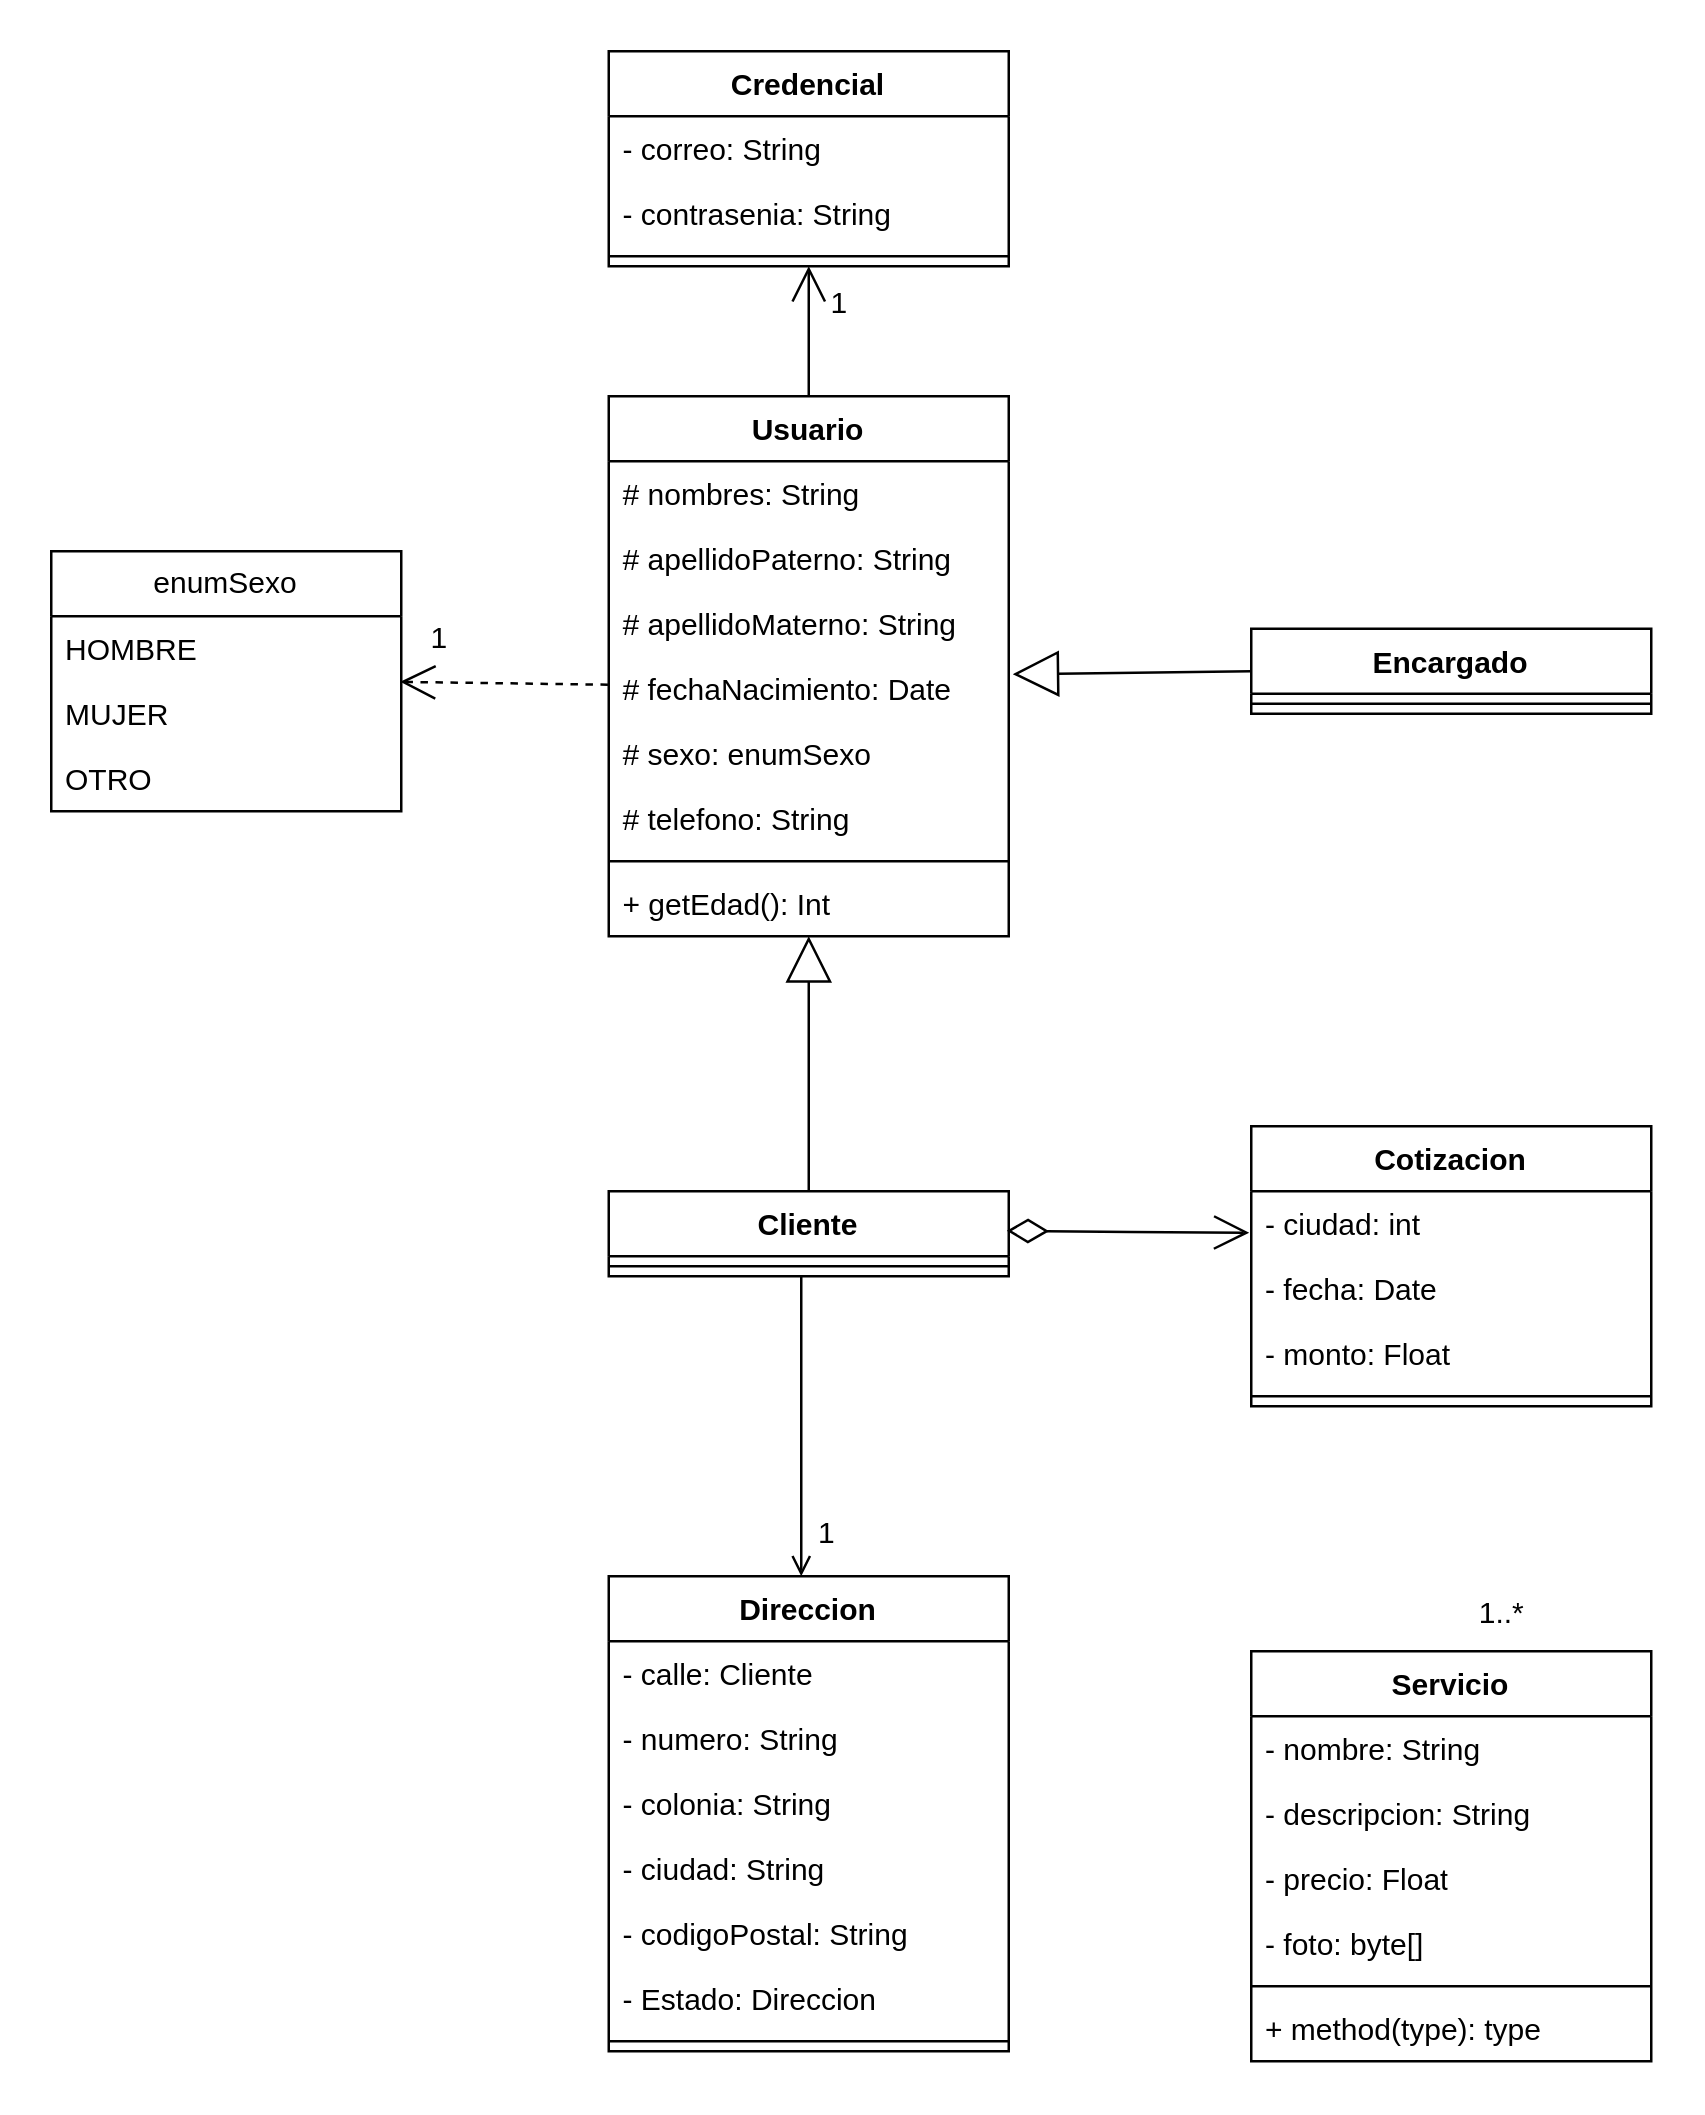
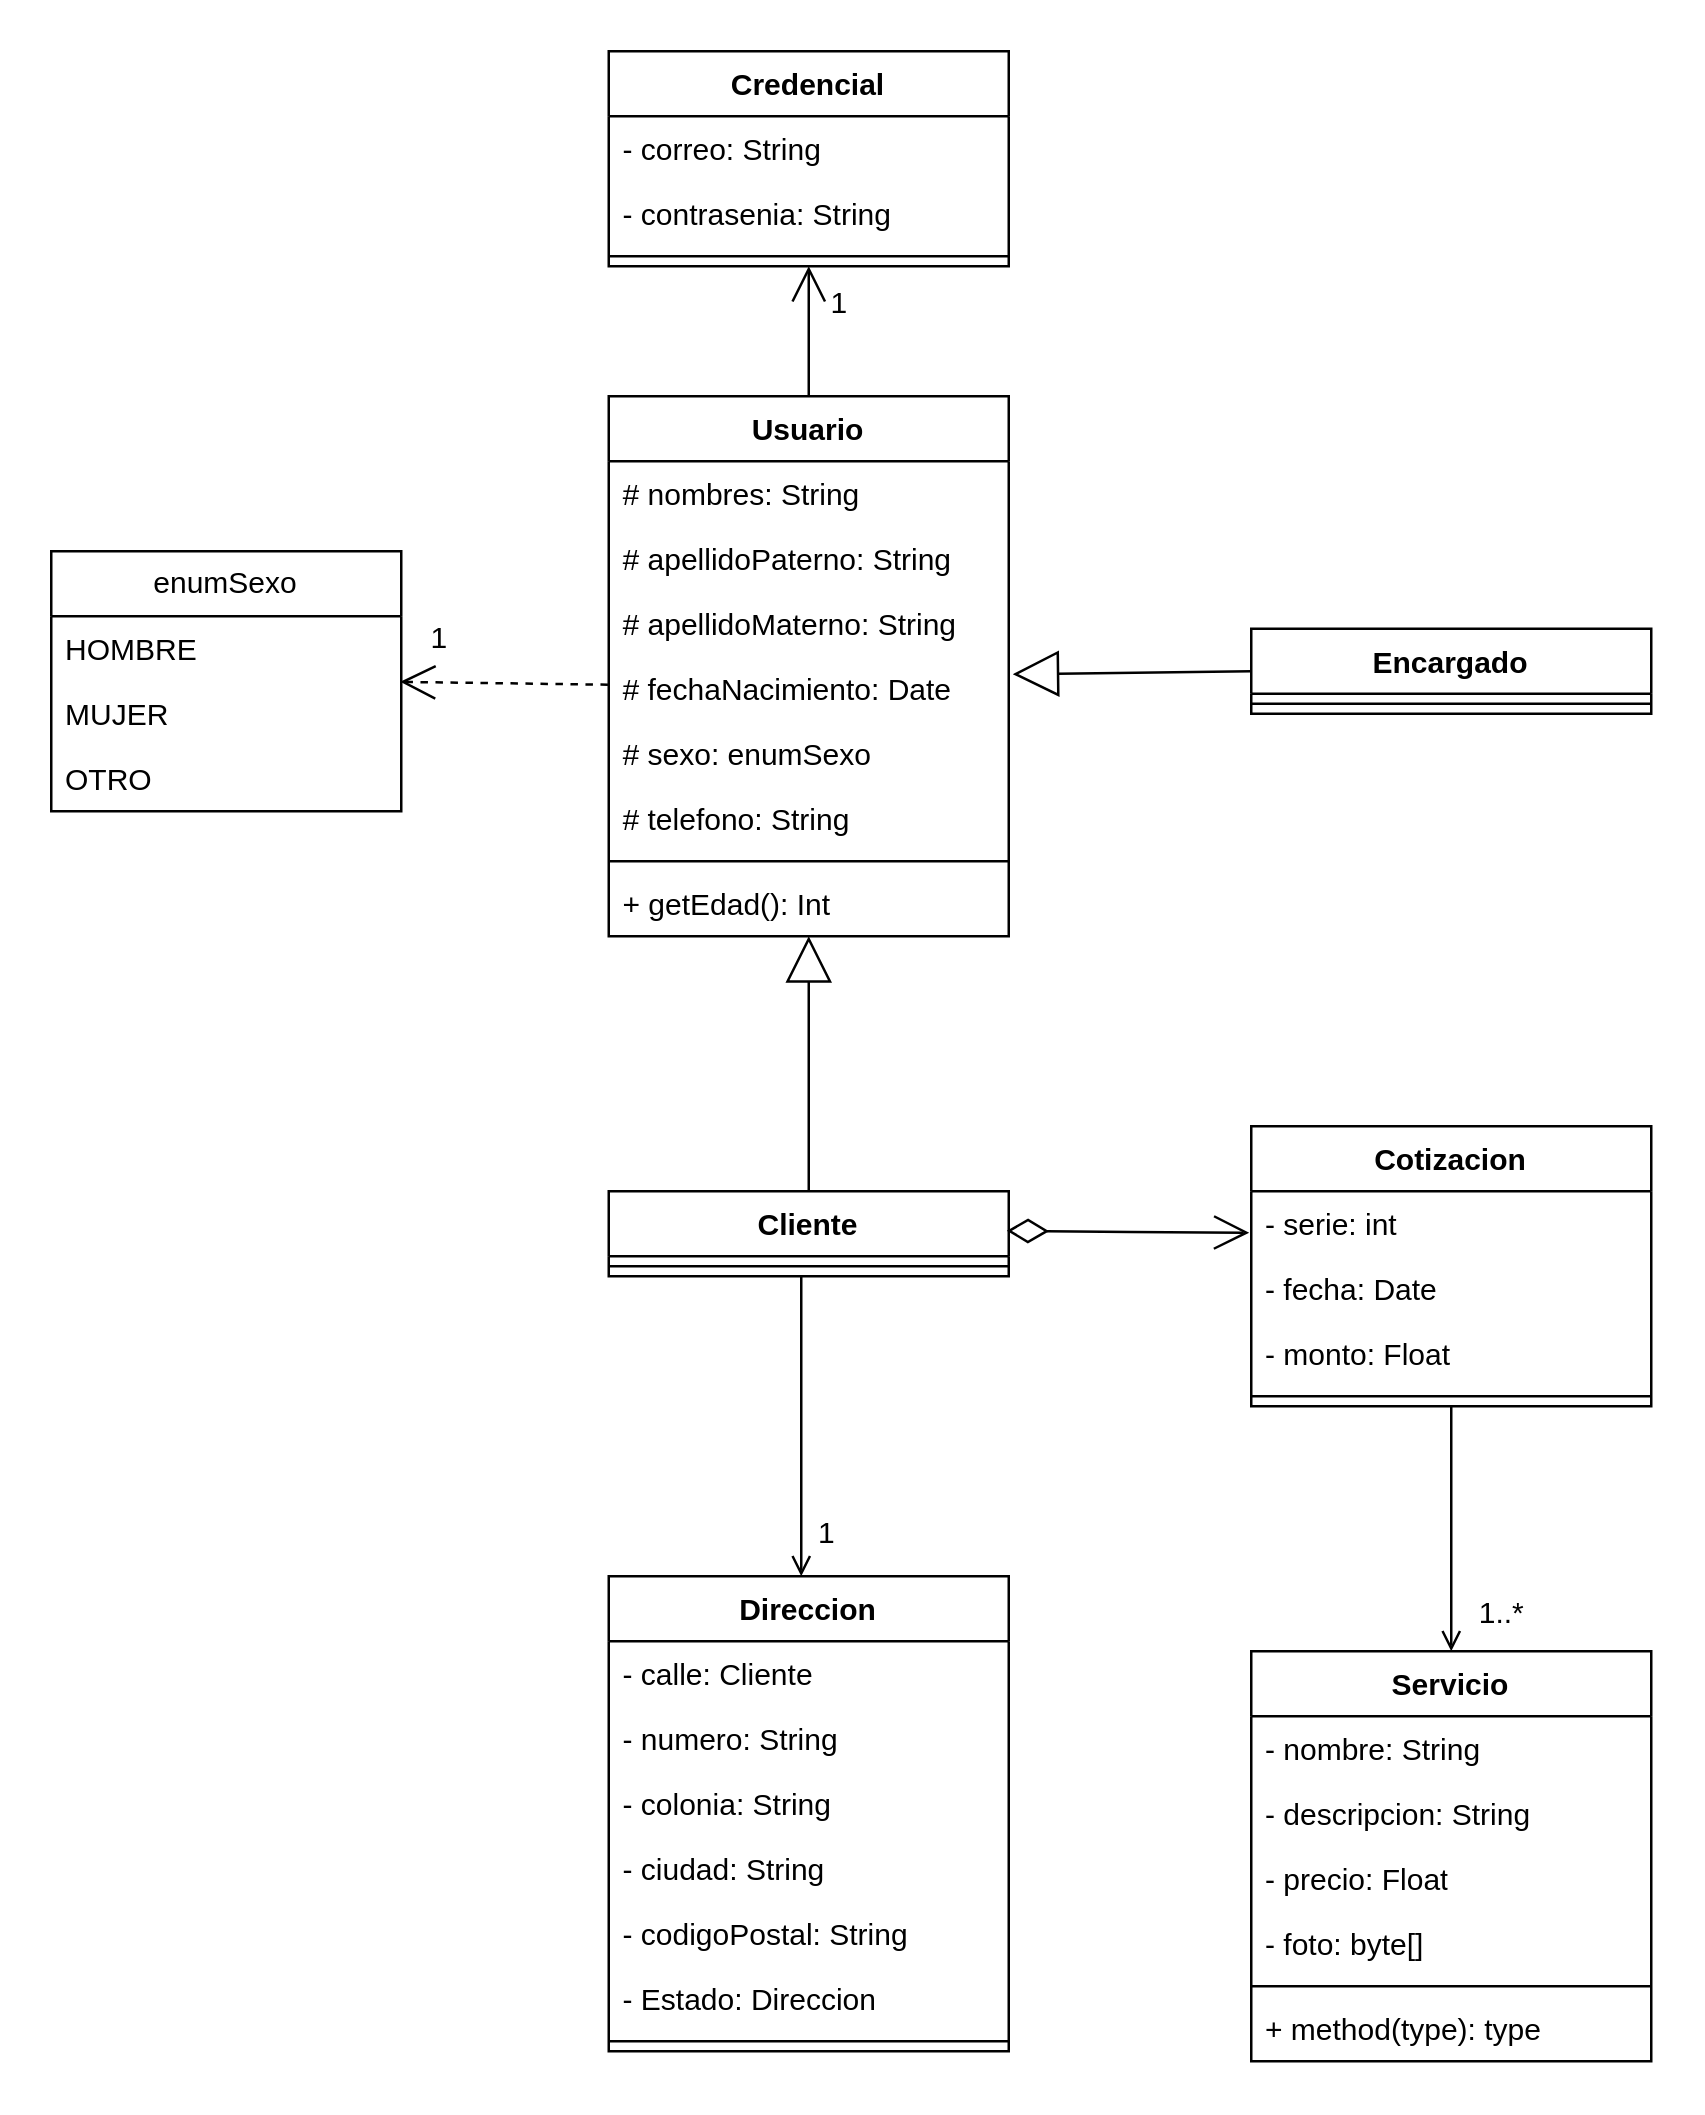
node "- ciudad: int": label "- ciudad: int" -> "- serie: int"
edge "Cotizacion" -> "Servicio": added
